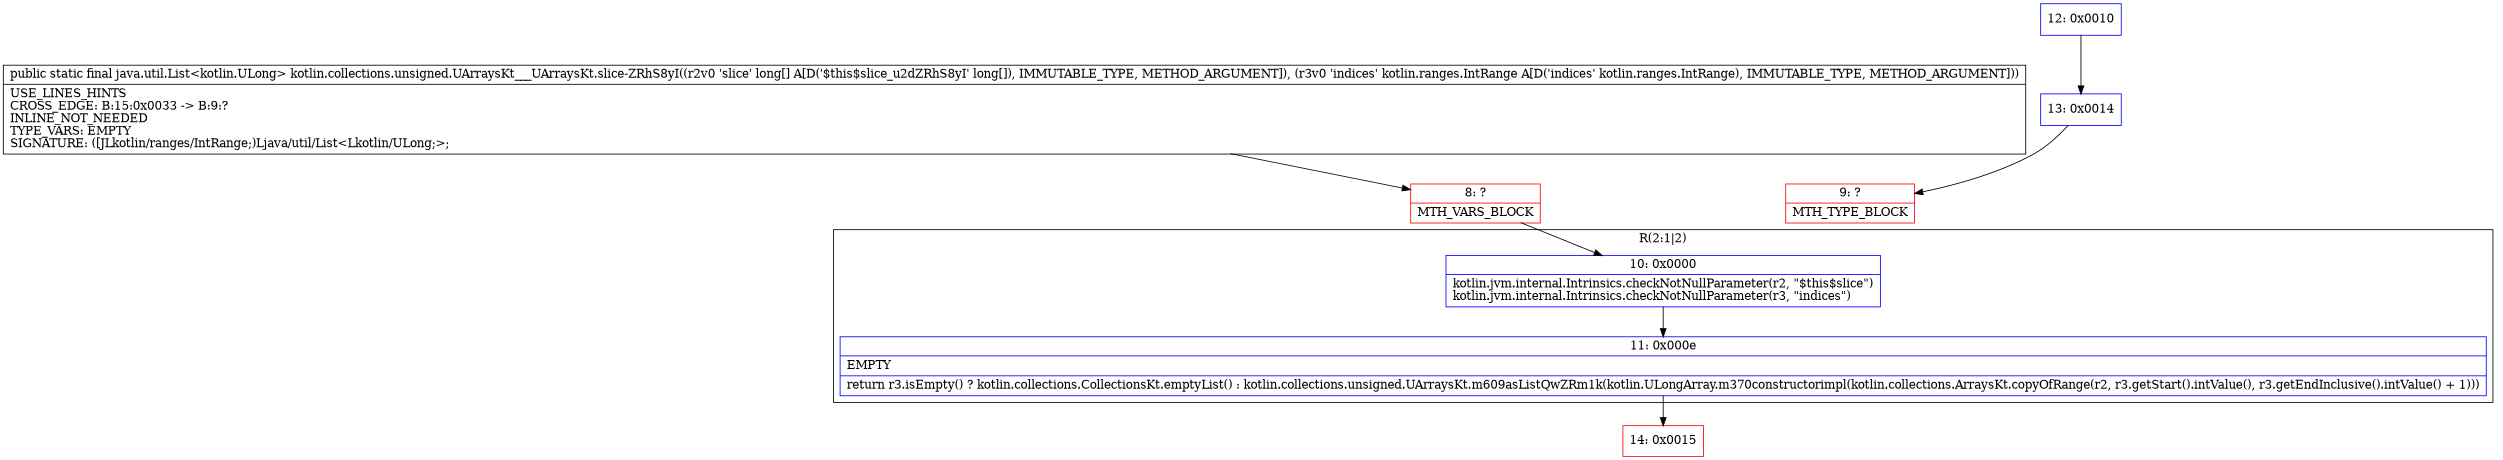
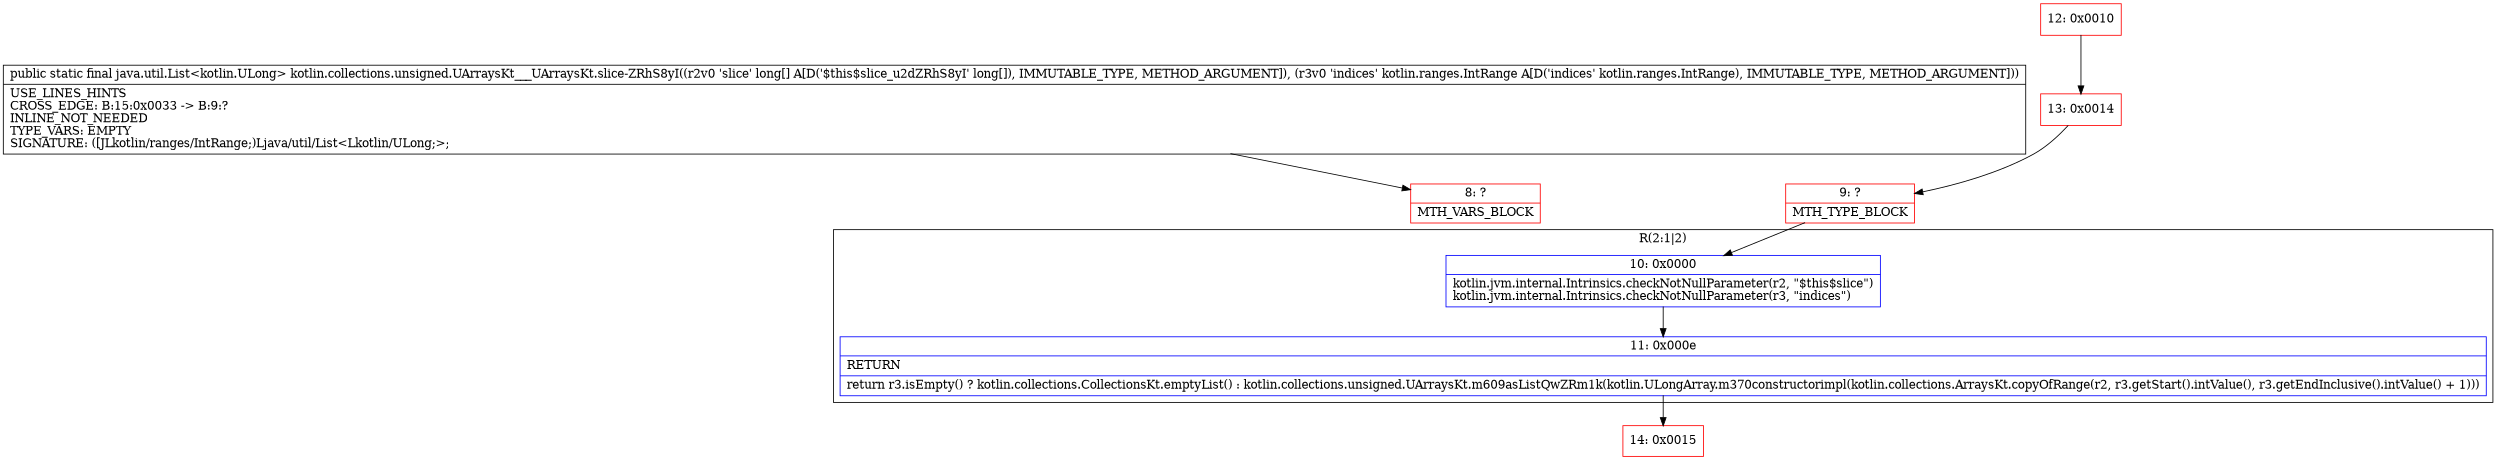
node "12: 0x0010": color blue -> red
node "13: 0x0014": color blue -> red
edge "8: ?" -> "10: 0x0000": now "9: ?" -> "10: 0x0000"
node "11: 0x000e": text "EMPTY" -> "RETURN"
